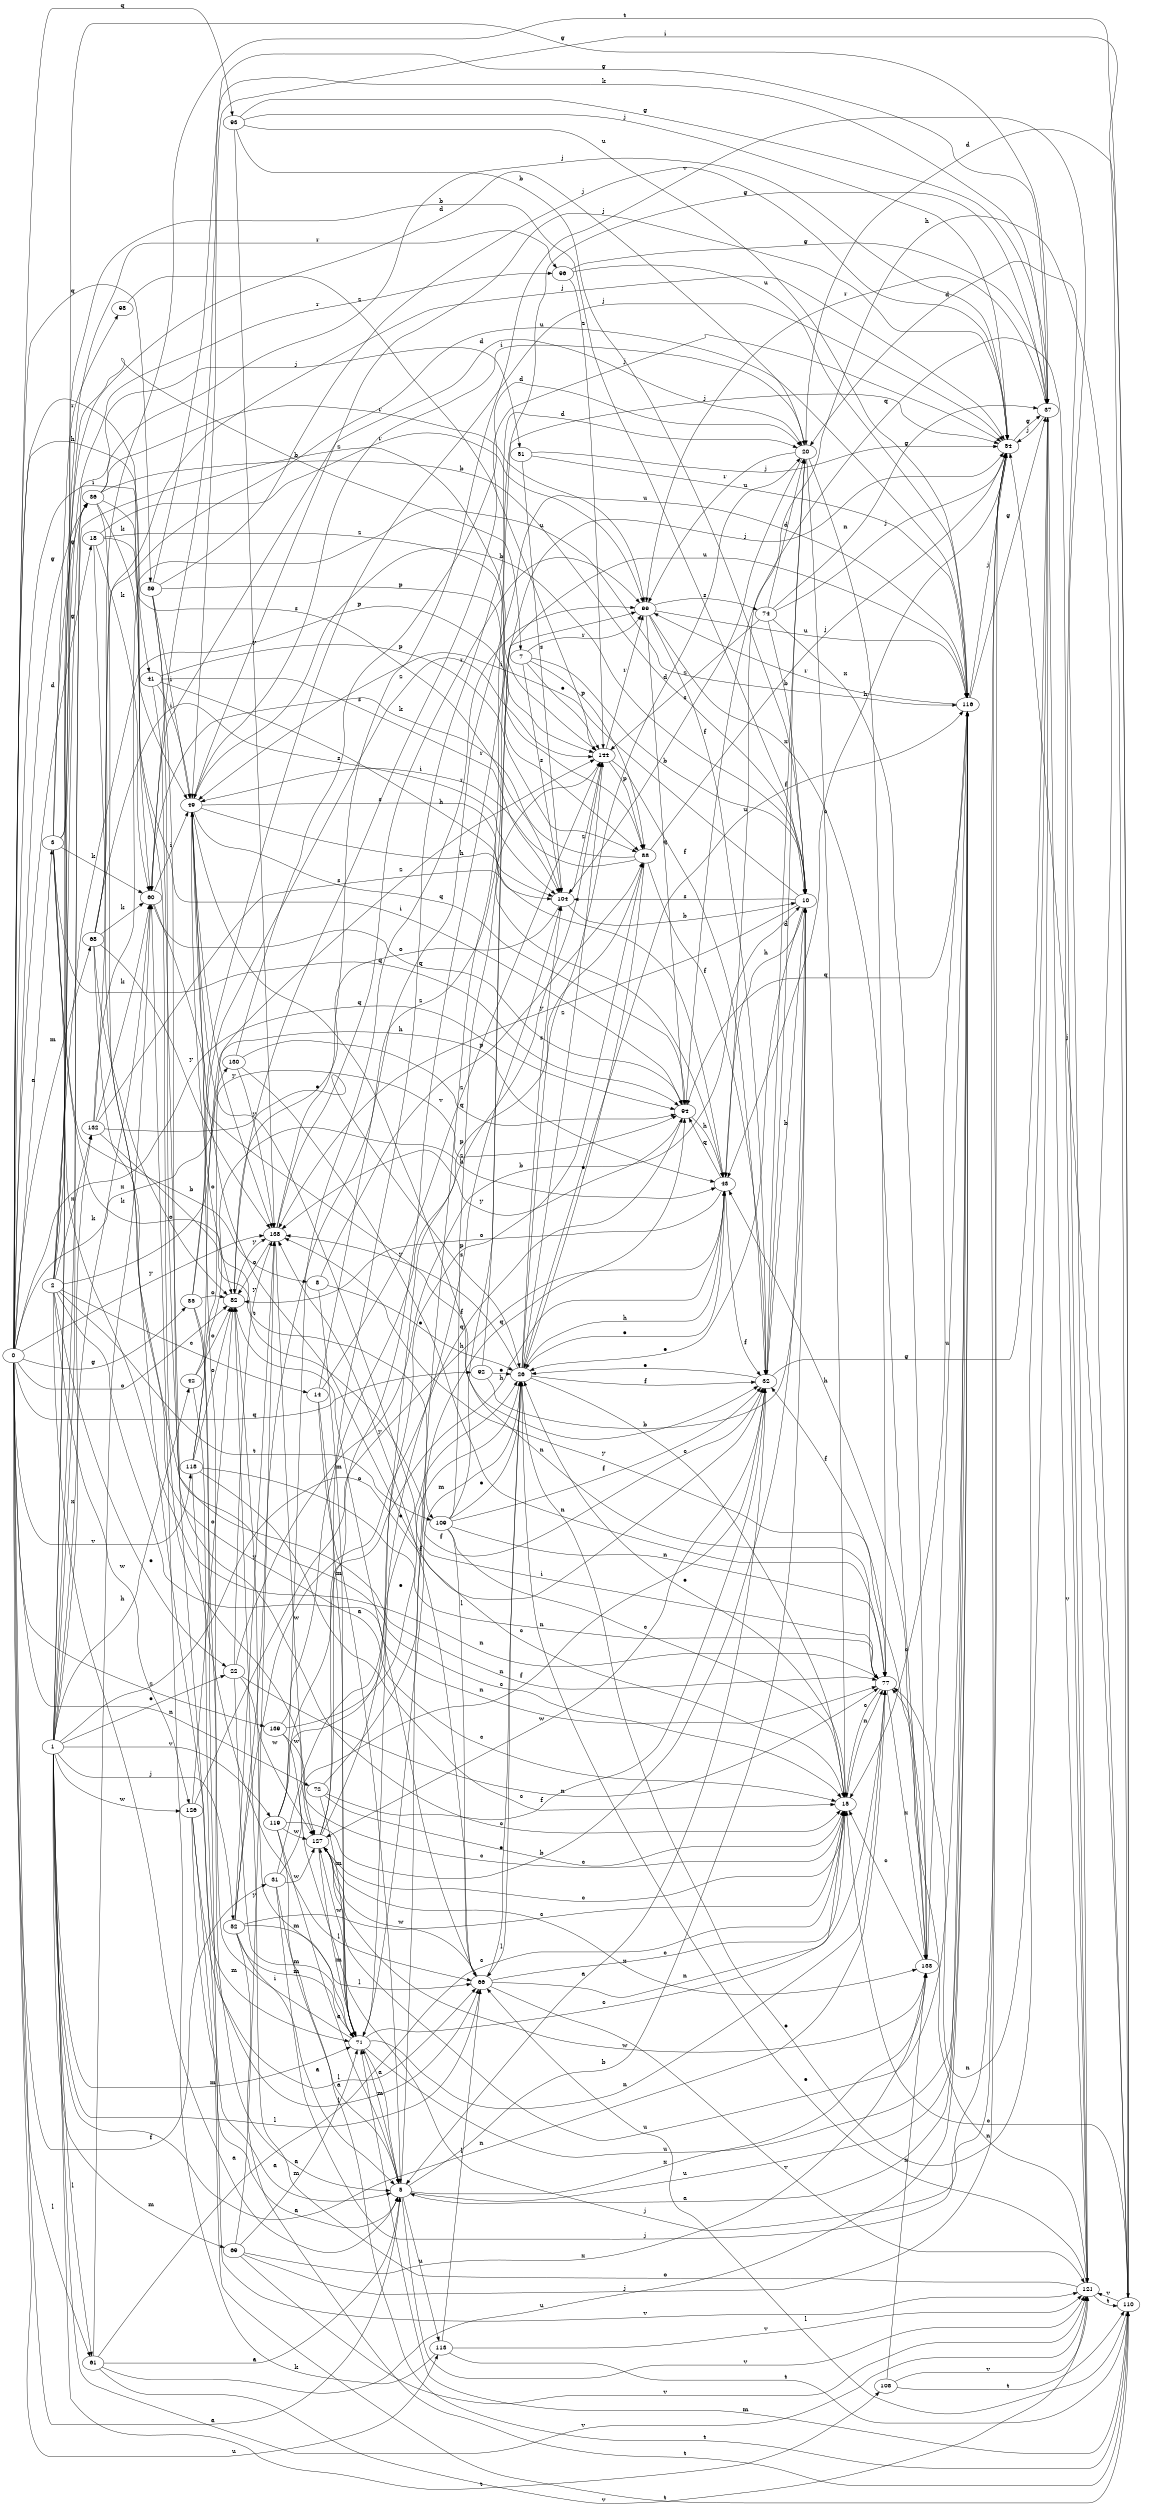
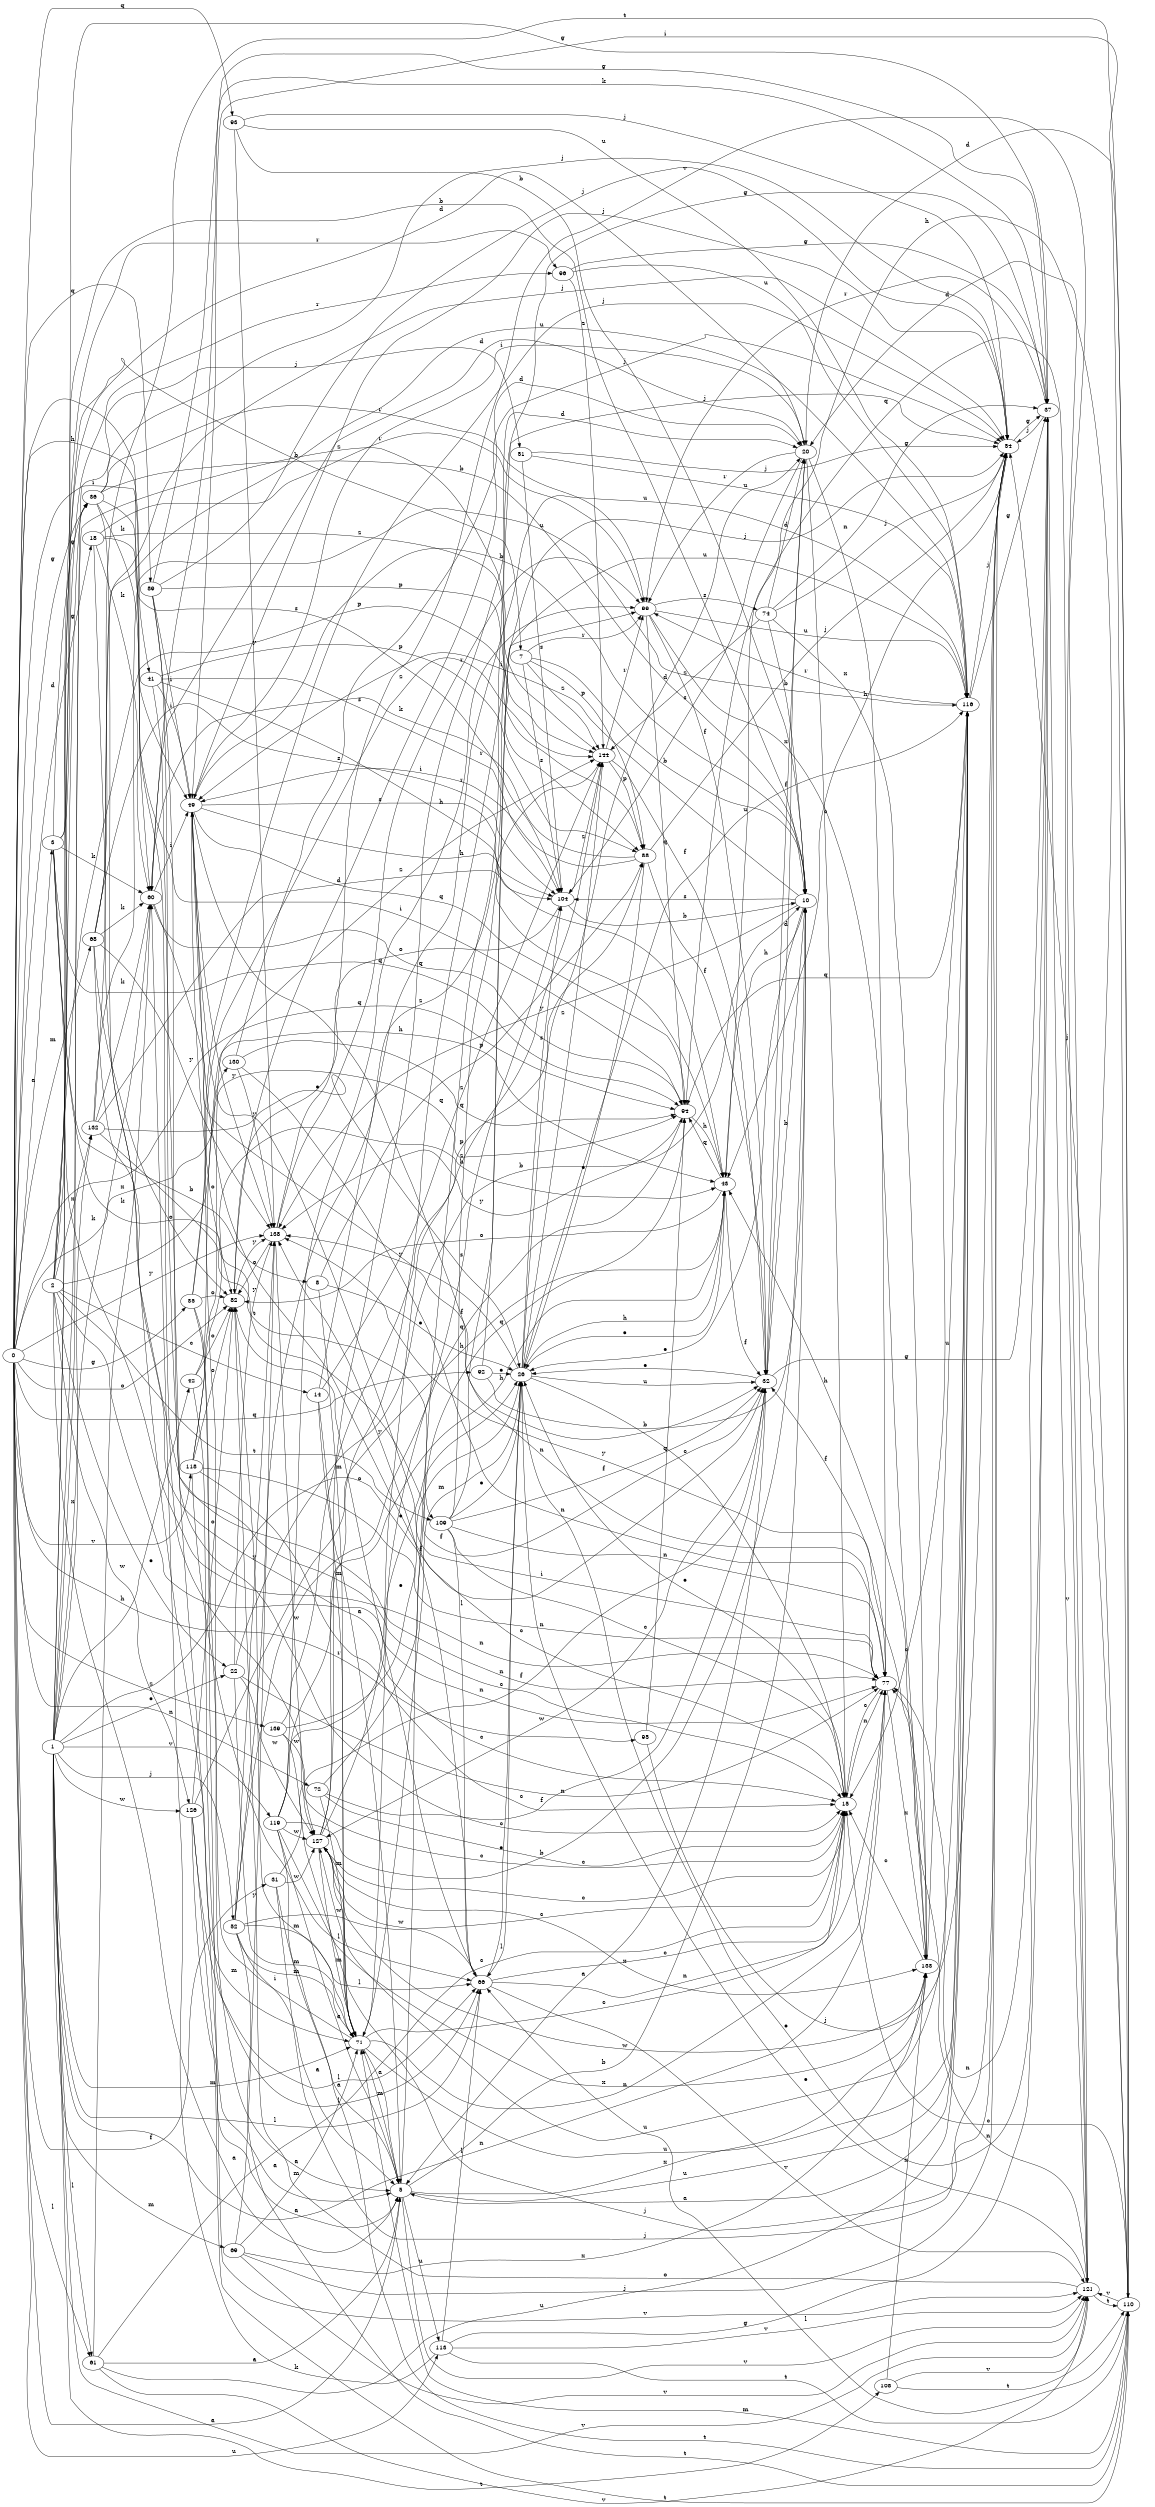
edge "93" -> "37": now "113" -> "37"
node "98": removed
edge "7" -> "144": label "e" -> "z"
edge "132" -> "104": label "s" -> "d"
edge "42" -> "94": label "v" -> "q"
edge "31" -> "88": removed, label "p"
edge "26" -> "32": label "f" -> "u"
node "95": added
edge "119" -> "133": added, label "x"
